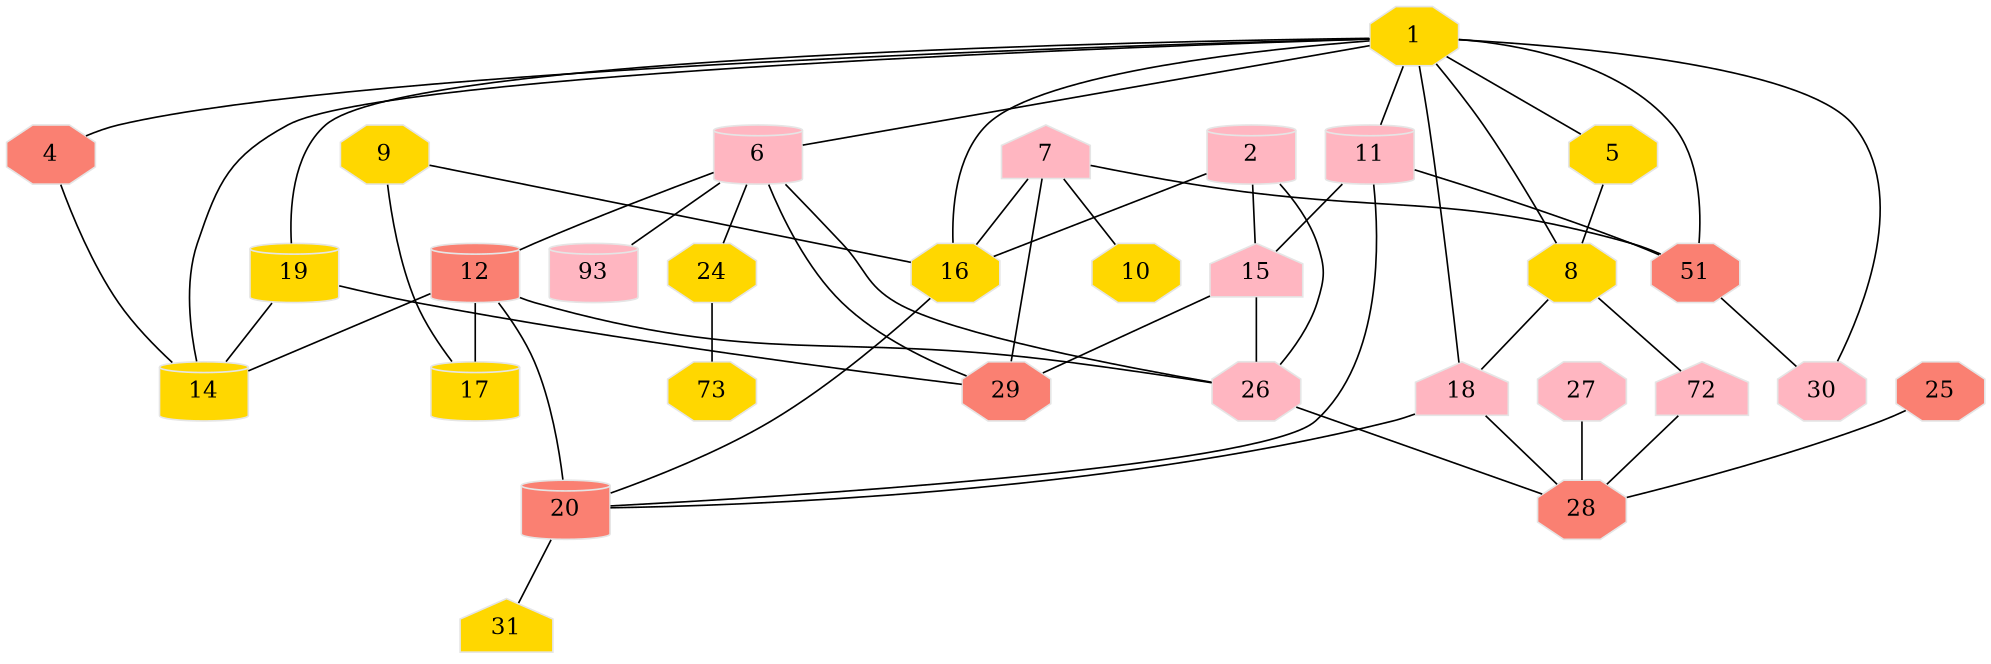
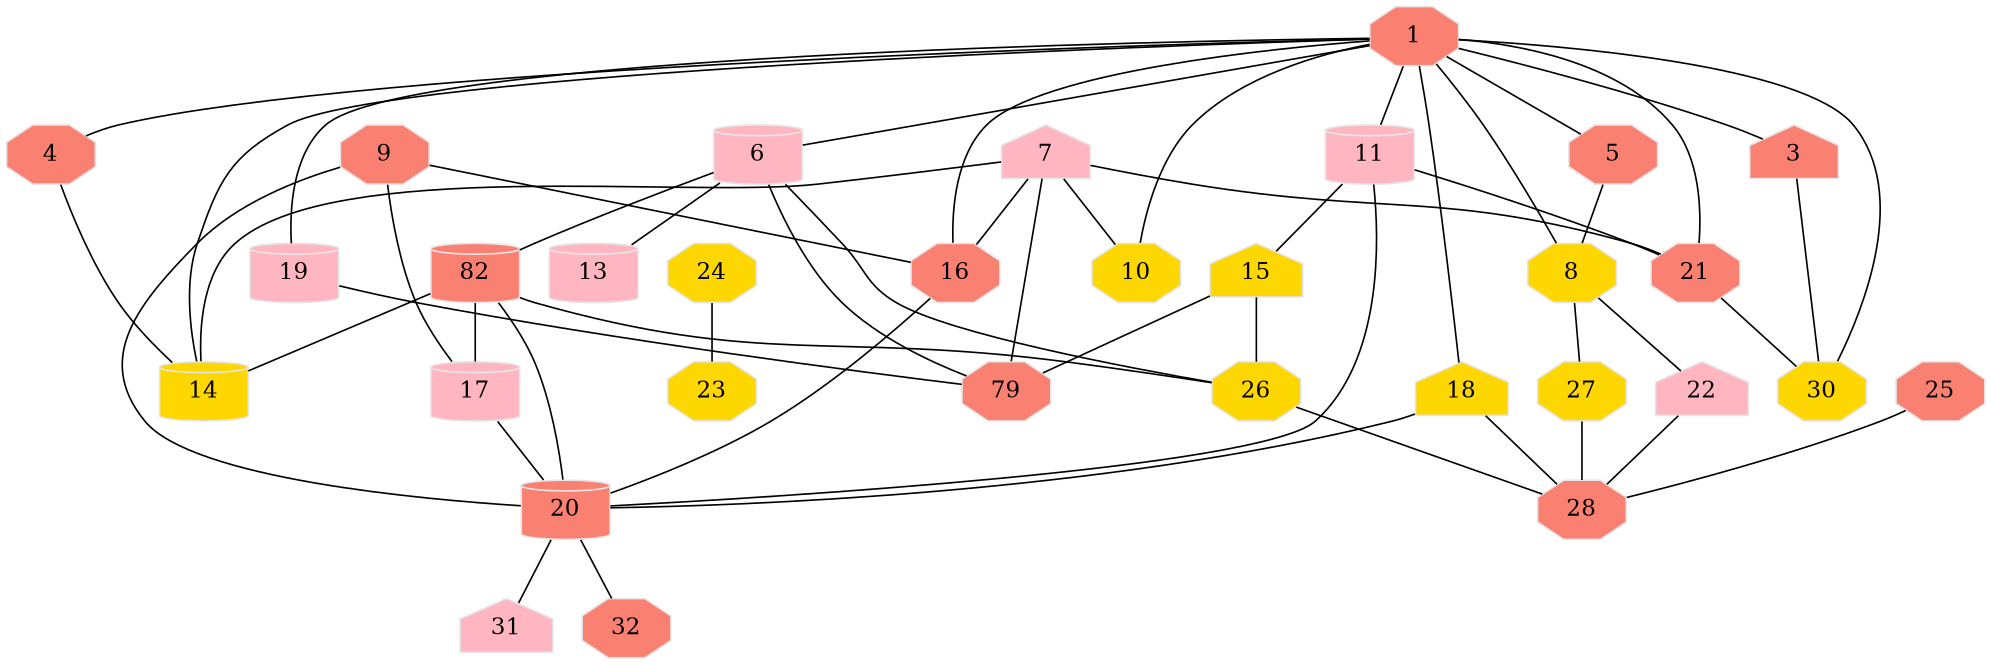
node "1": fillcolor gold -> salmon
edge "1" -- "10": added
node "9": fillcolor gold -> salmon
node "2": removed
node "5": fillcolor gold -> salmon
node "3": added
edge "6" -- "24": removed
node "19": fillcolor gold -> lightpink
node "12": label "12" -> "82"
node "93": label "93" -> "13"
node "16": fillcolor gold -> salmon
node "15": fillcolor lightpink -> gold
node "51": label "51" -> "21"
edge "19" -- "14": now "7" -- "14"
edge "8" -- "18": now "8" -- "27"
node "17": fillcolor gold -> lightpink
node "73": label "73" -> "23"
node "29": label "29" -> "79"
node "26": fillcolor lightpink -> gold
node "18": fillcolor lightpink -> gold
node "27": fillcolor lightpink -> gold
node "72": label "72" -> "22"
node "30": fillcolor lightpink -> gold
edge "9" -- "20": added
edge "17" -- "20": added
node "31": fillcolor gold -> lightpink
node "32": added
